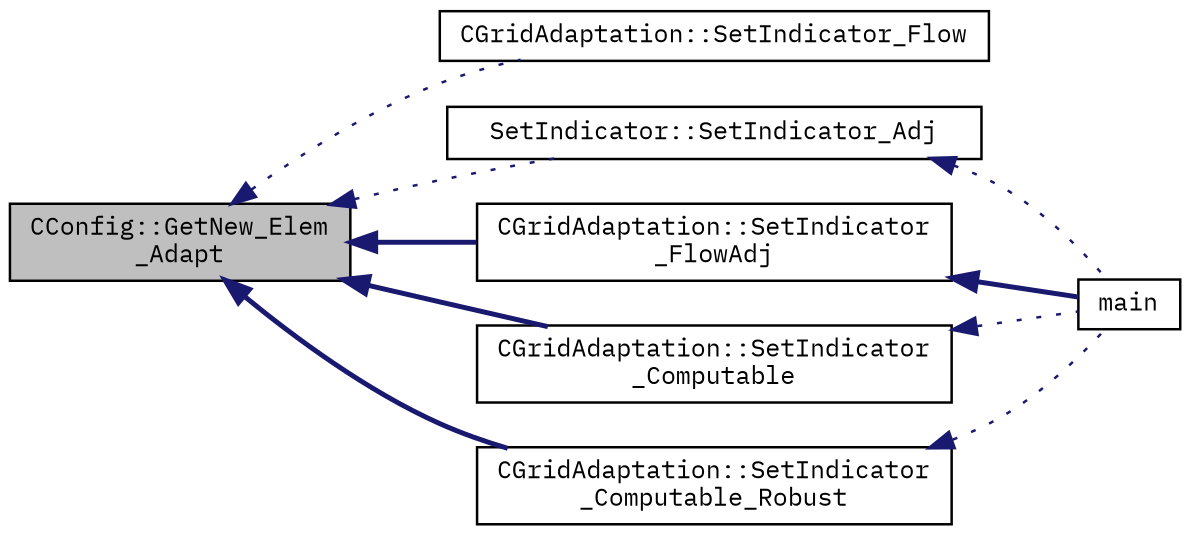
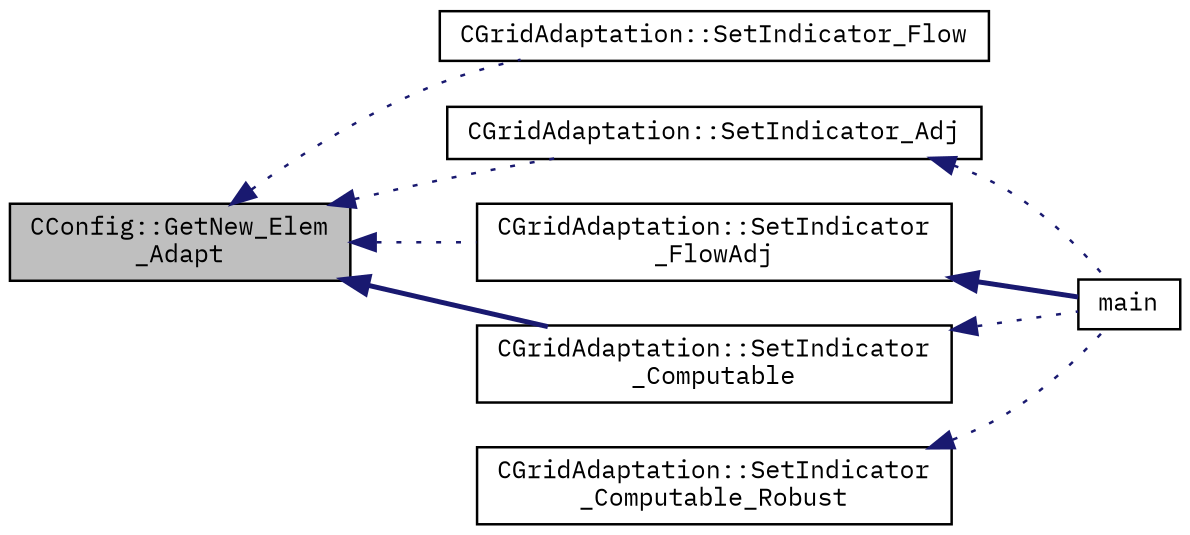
node "SetIndicator::SetIndicator_Adj": label "SetIndicator::SetIndicator_Adj" -> "CGridAdaptation::SetIndicator_Adj"
edge "CGridAdaptation::SetIndicator _FlowAdj" -> "CConfig::GetNew_Elem _Adapt": style bold -> dotted
edge "CGridAdaptation::SetIndicator _Computable_Robust" -> "CConfig::GetNew_Elem _Adapt": removed
